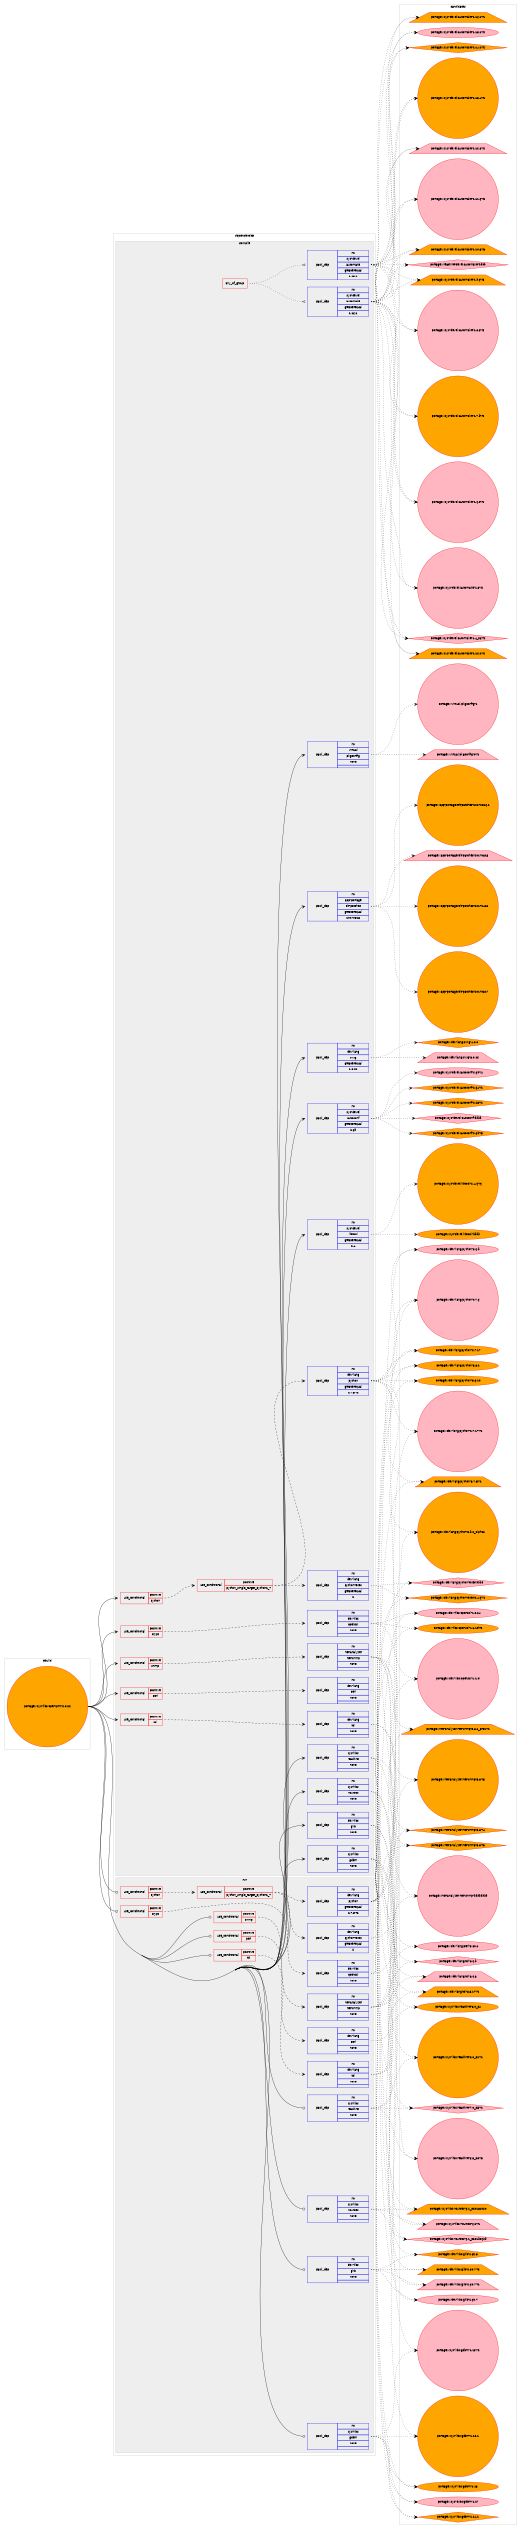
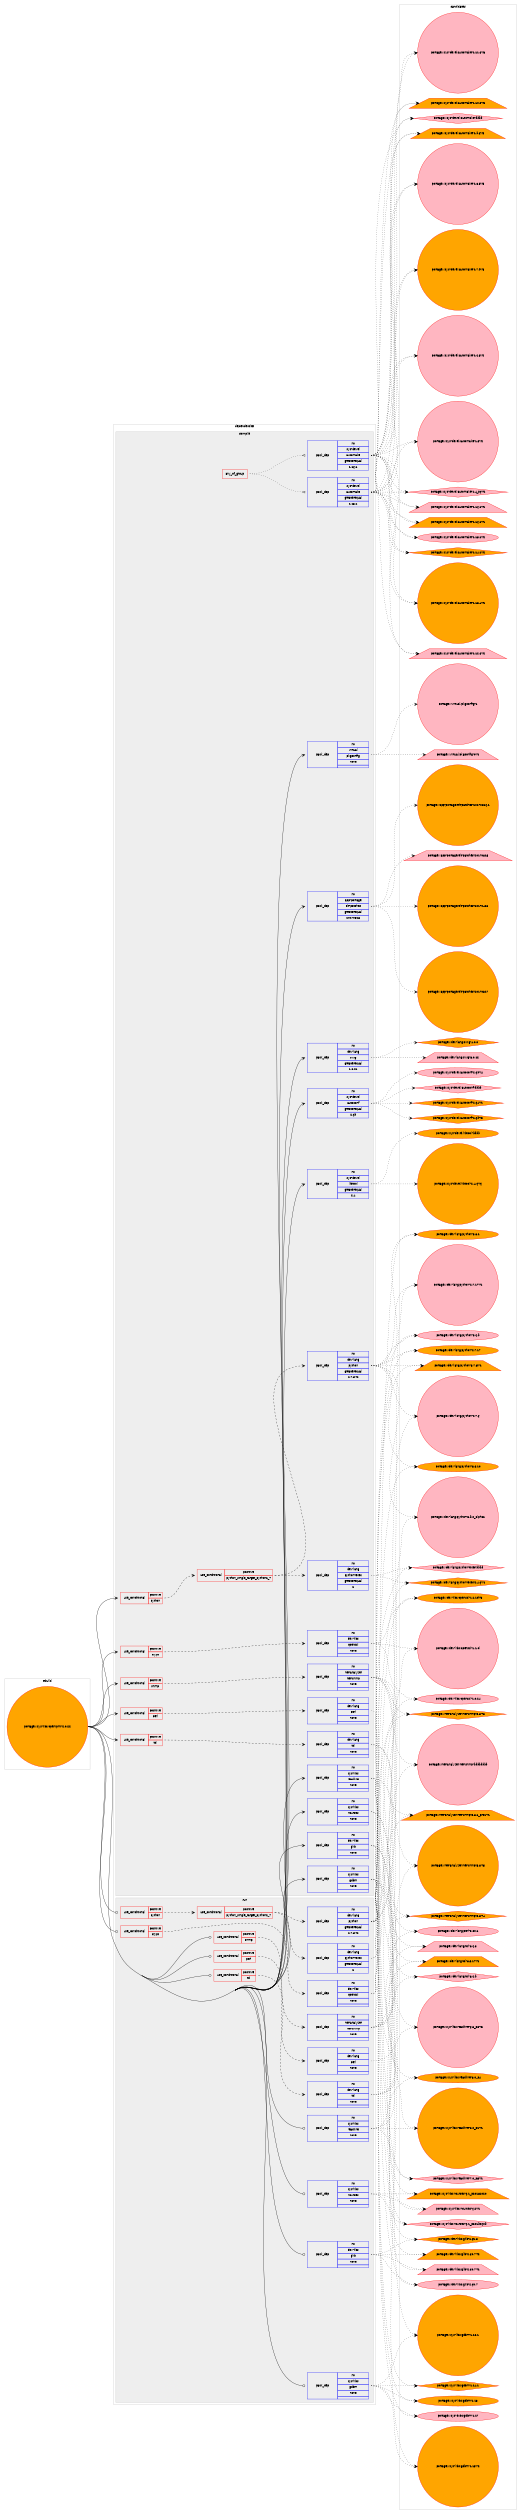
node "portage://readline-devel/automake-9999": label "portage://readline-devel/automake-9999" -> "portage://sys-devel/automake-9999"
node "portage://sys-devel/automake-1.16.1-r2": fillcolor orange -> lightpink
node "portage://sys-devel/autoconf-2.13-r1": removed
node "portage://dev-lang/python-3.9.0_alpha2": fillcolor orange -> lightpink
node "portage://sys-libs/gdbm-1.13-r2": fillcolor lightpink -> orange
